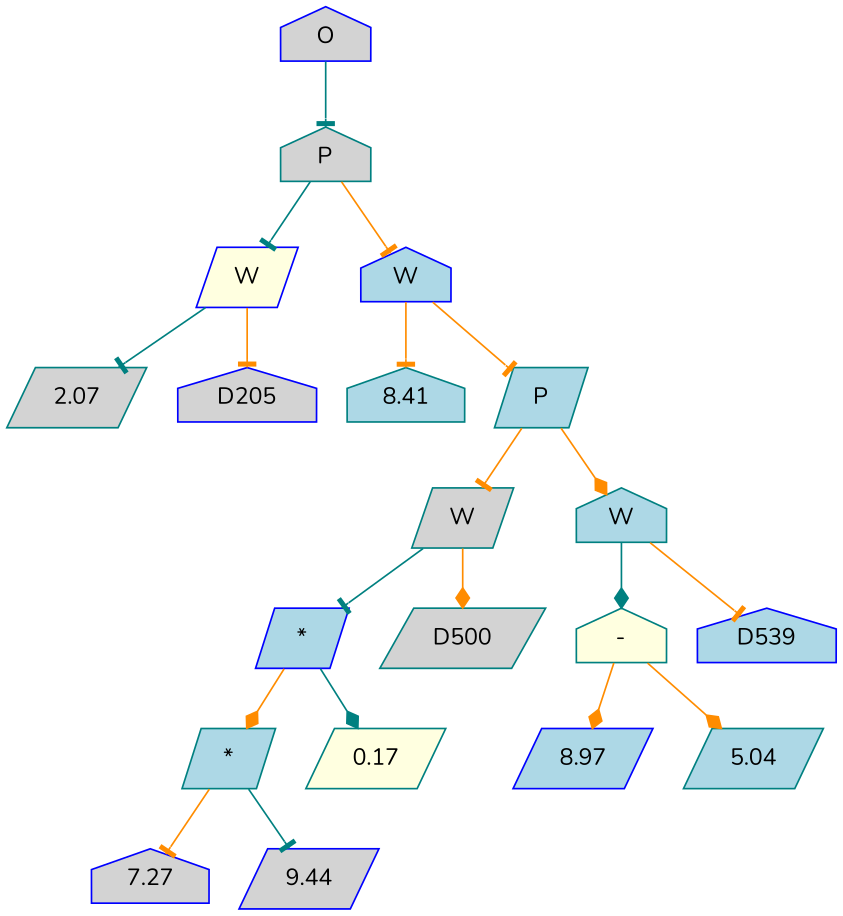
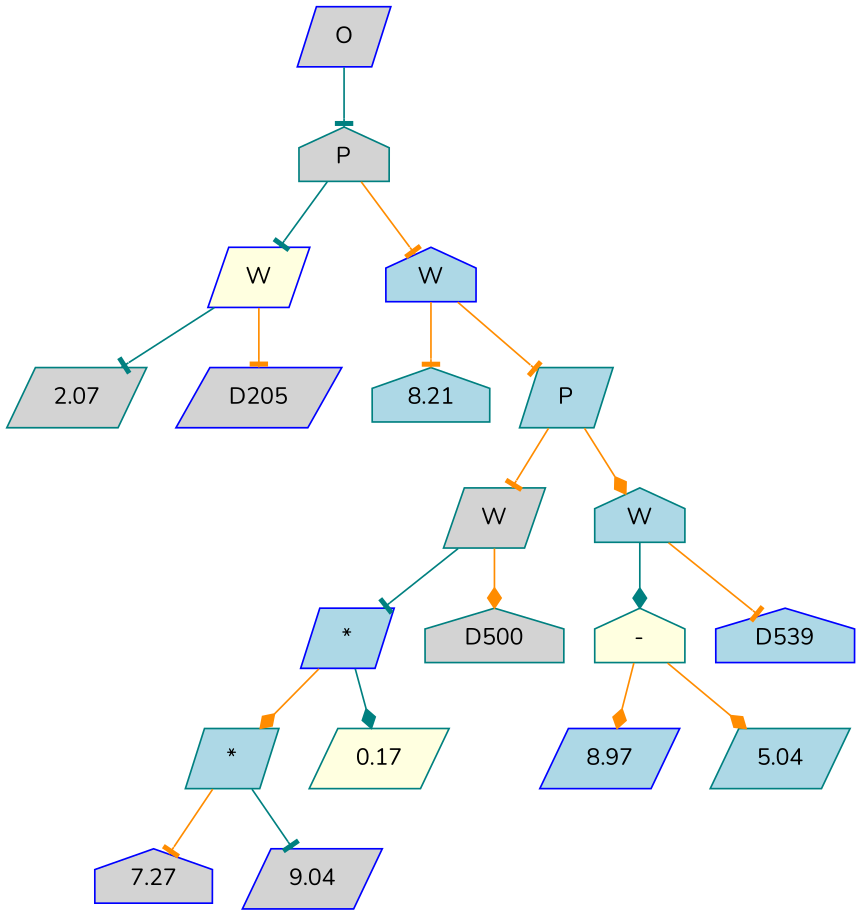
node "O": shape house -> parallelogram
node "D205": shape house -> parallelogram
node "8.41": label "8.41" -> "8.21"
node "D500": shape parallelogram -> house
node "9.44": label "9.44" -> "9.04"
